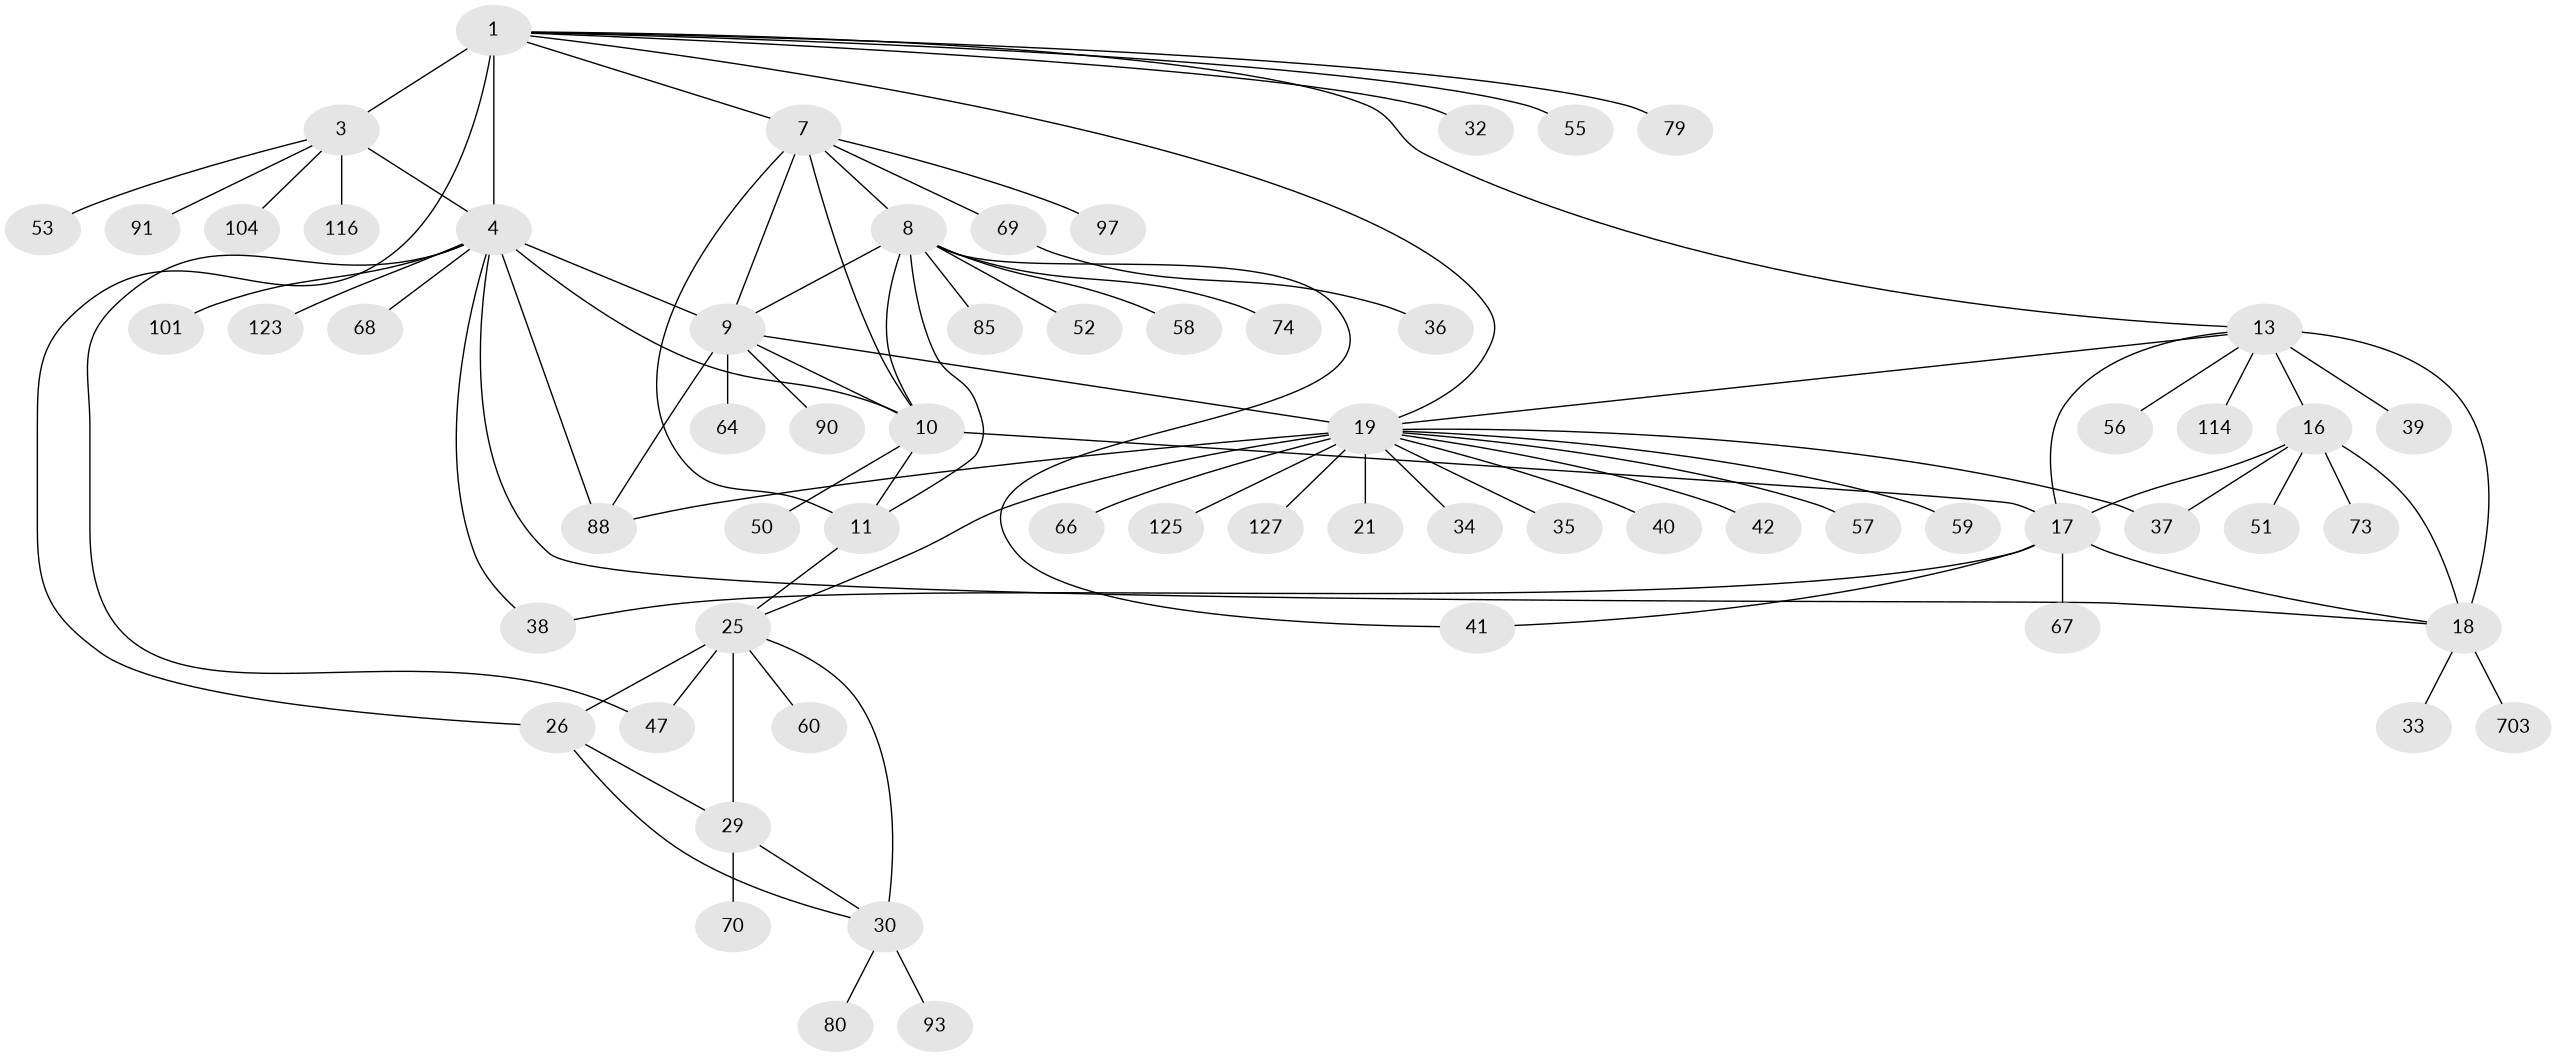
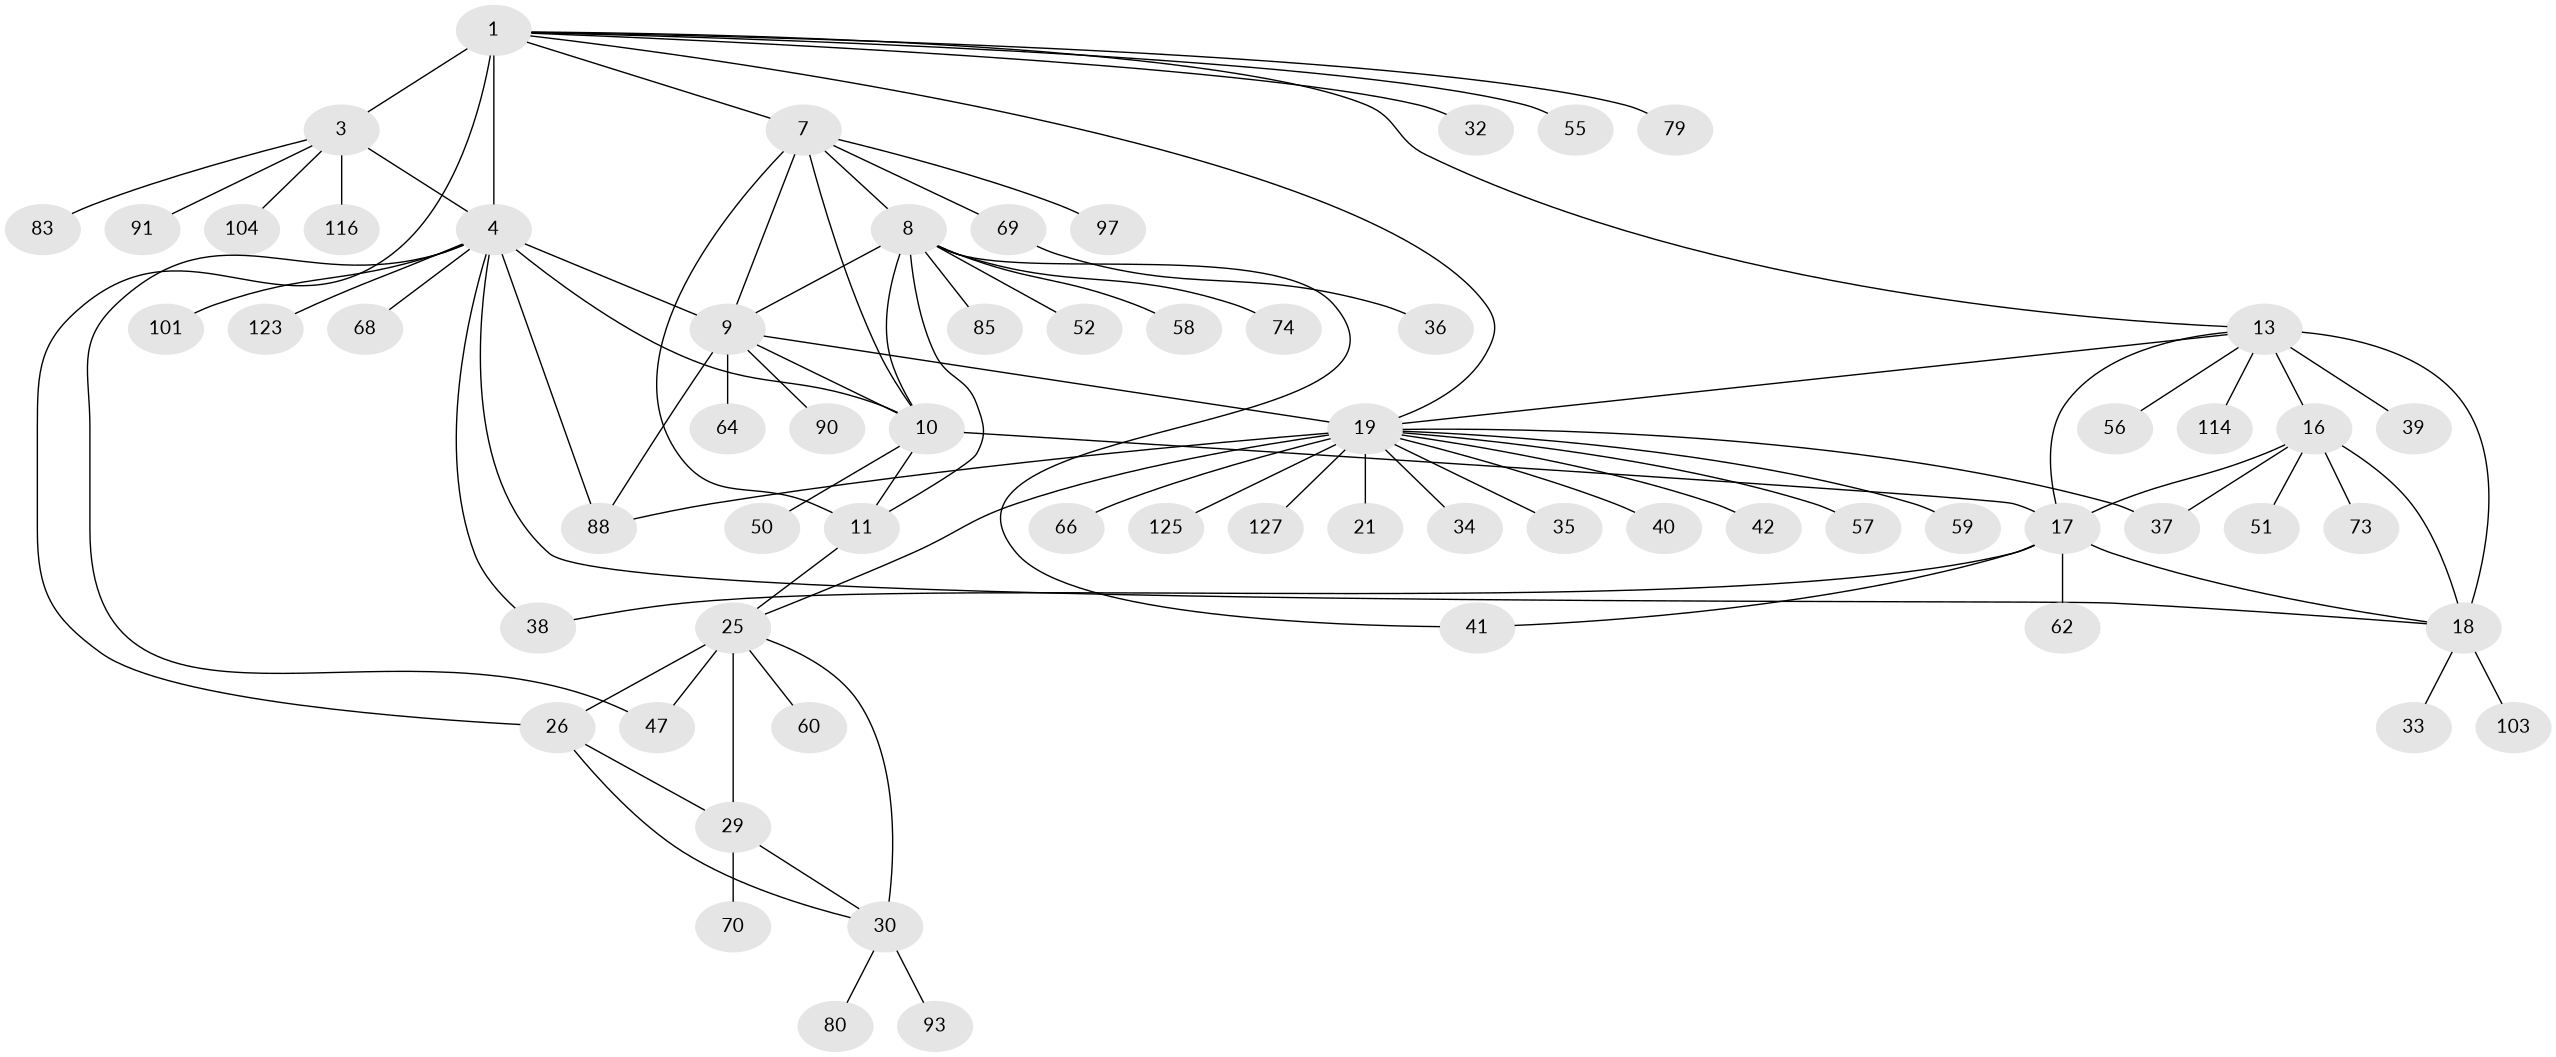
node "53": label "53" -> "83"
node "67": label "67" -> "62"
node "703": label "703" -> "103"
